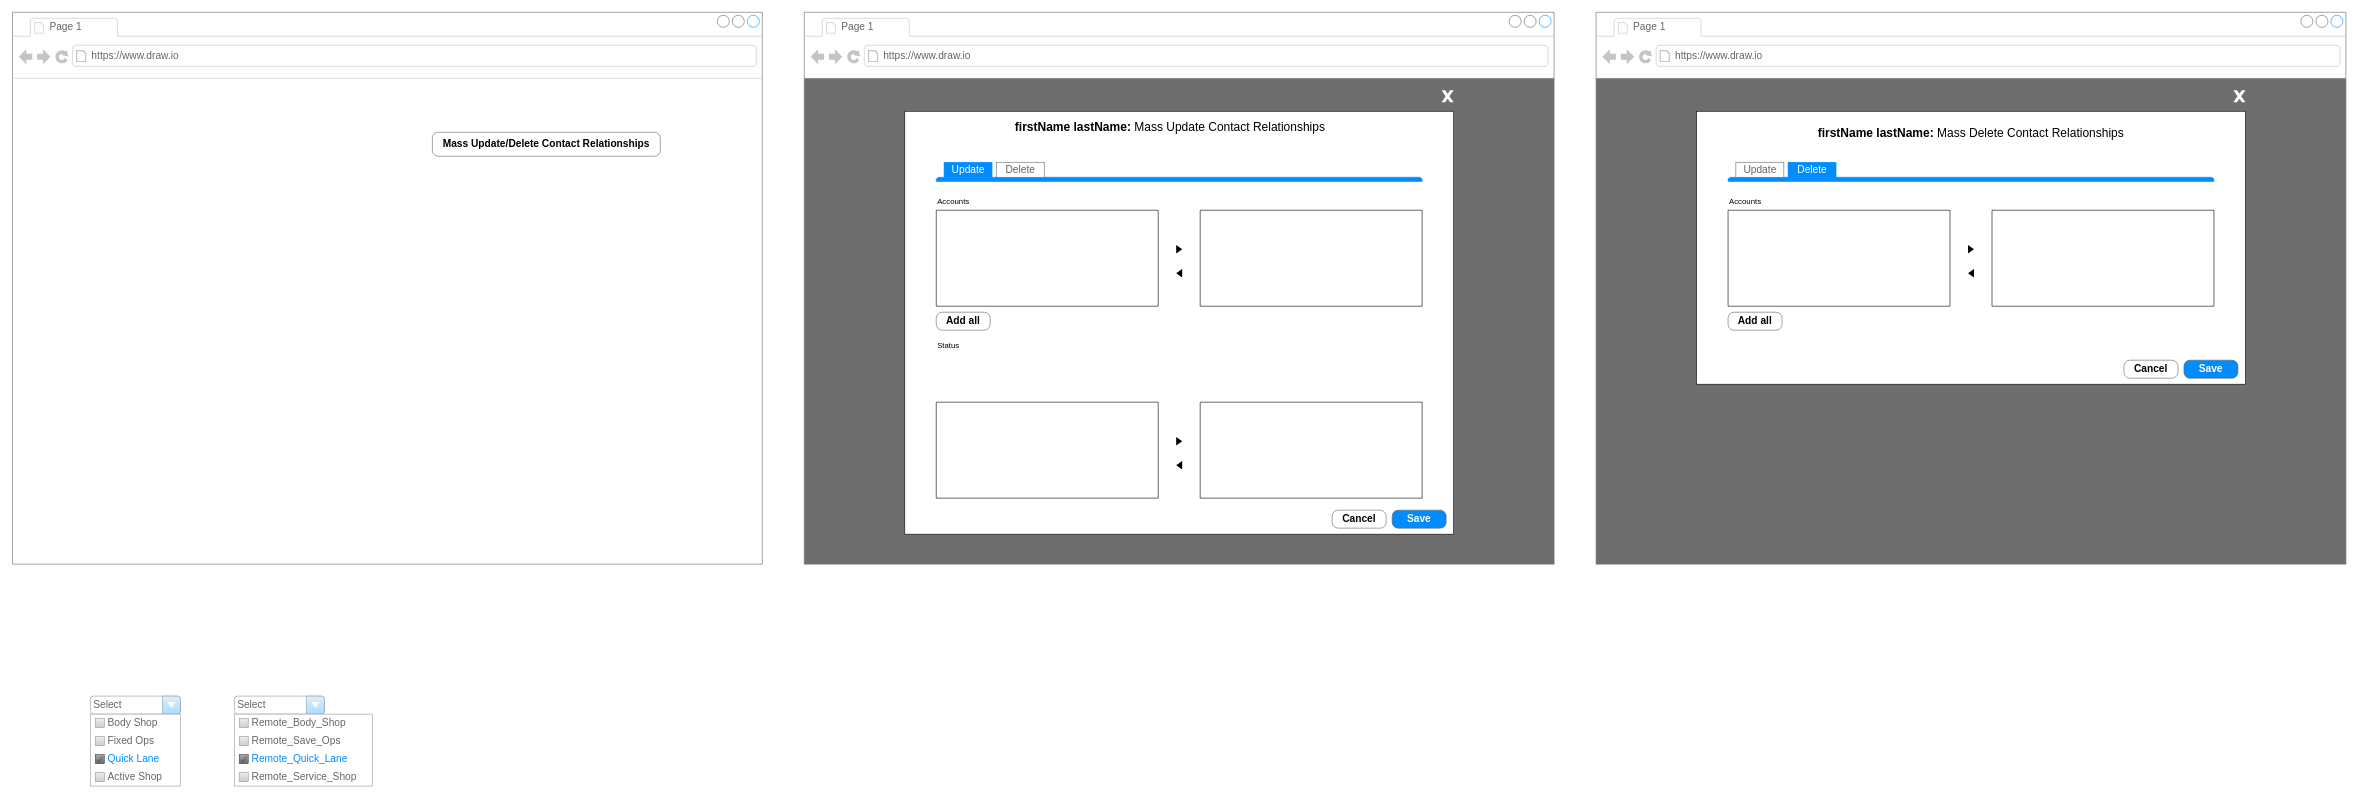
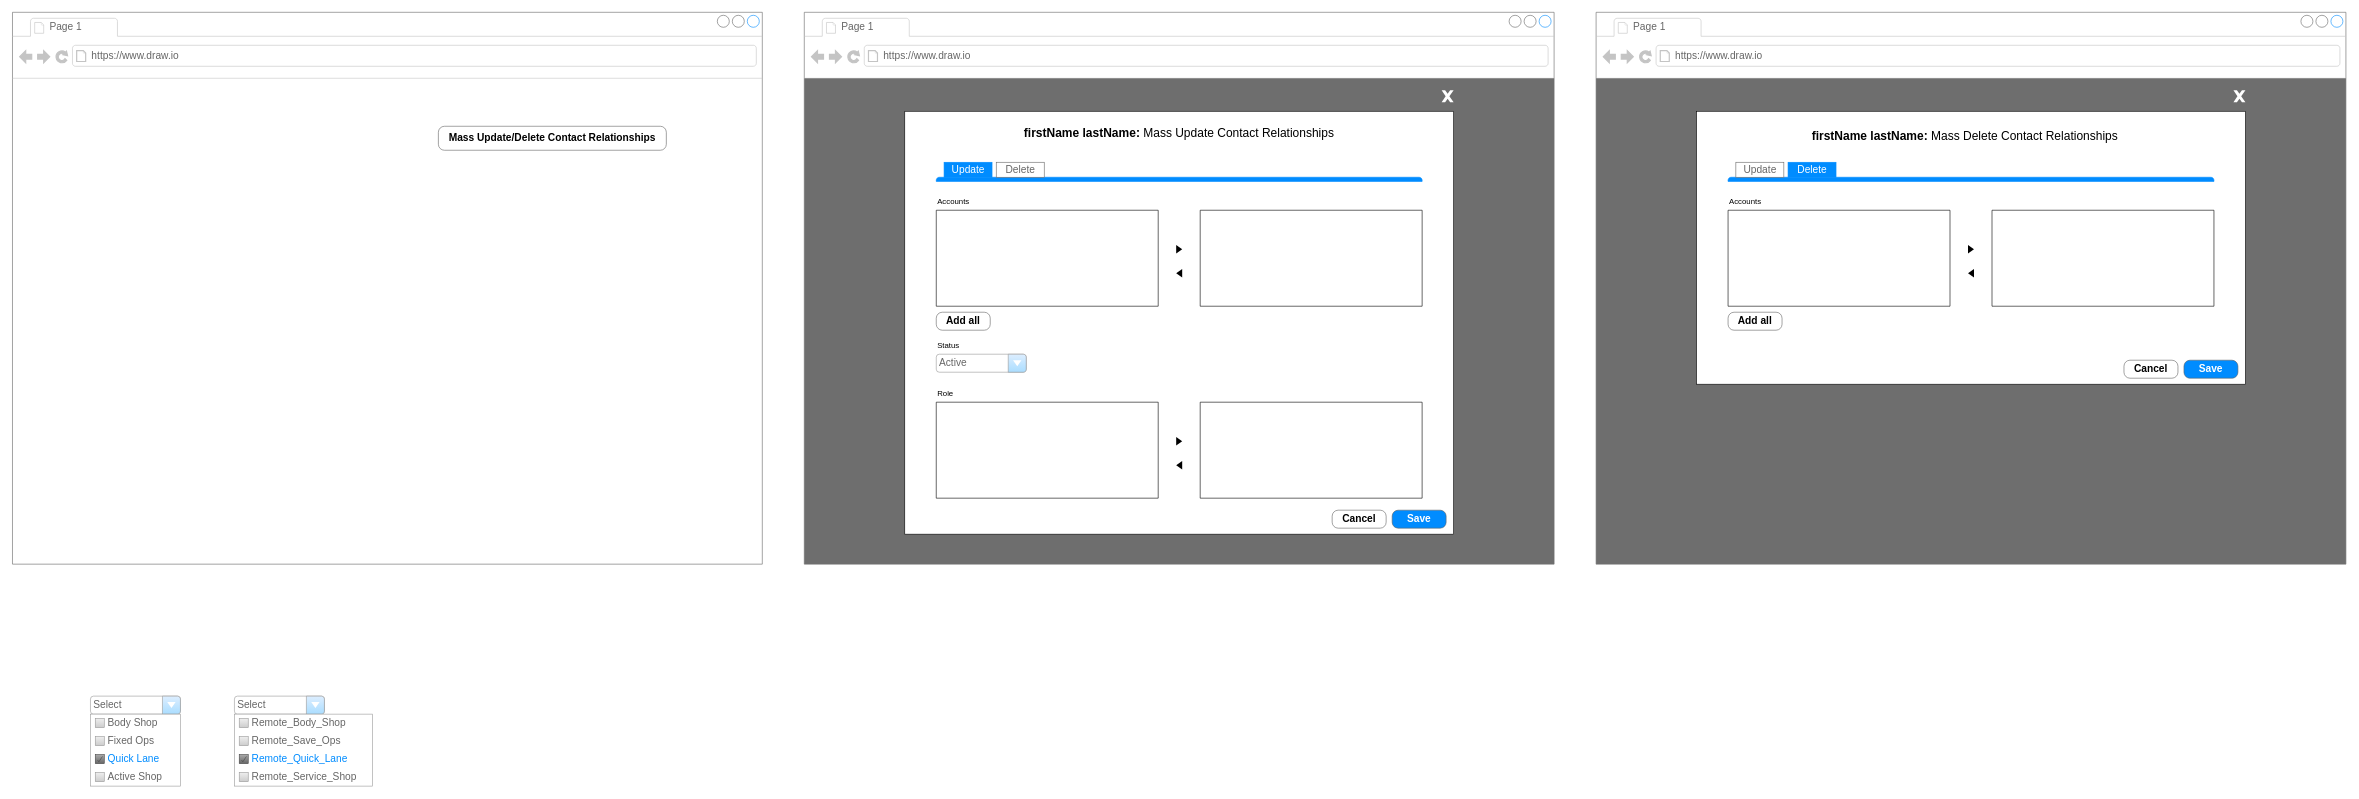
node "firstName lastName: Mass Update Contact Relationships": moved (1170, 126) -> (1179, 132)
node "firstName lastName: Mass Delete Contact Relationships": moved (1971, 132) -> (1965, 135)
node "Mass Update/Delete Contact Relationships": moved (546, 144) -> (552, 138)
node "Active": added
node "Role": added
